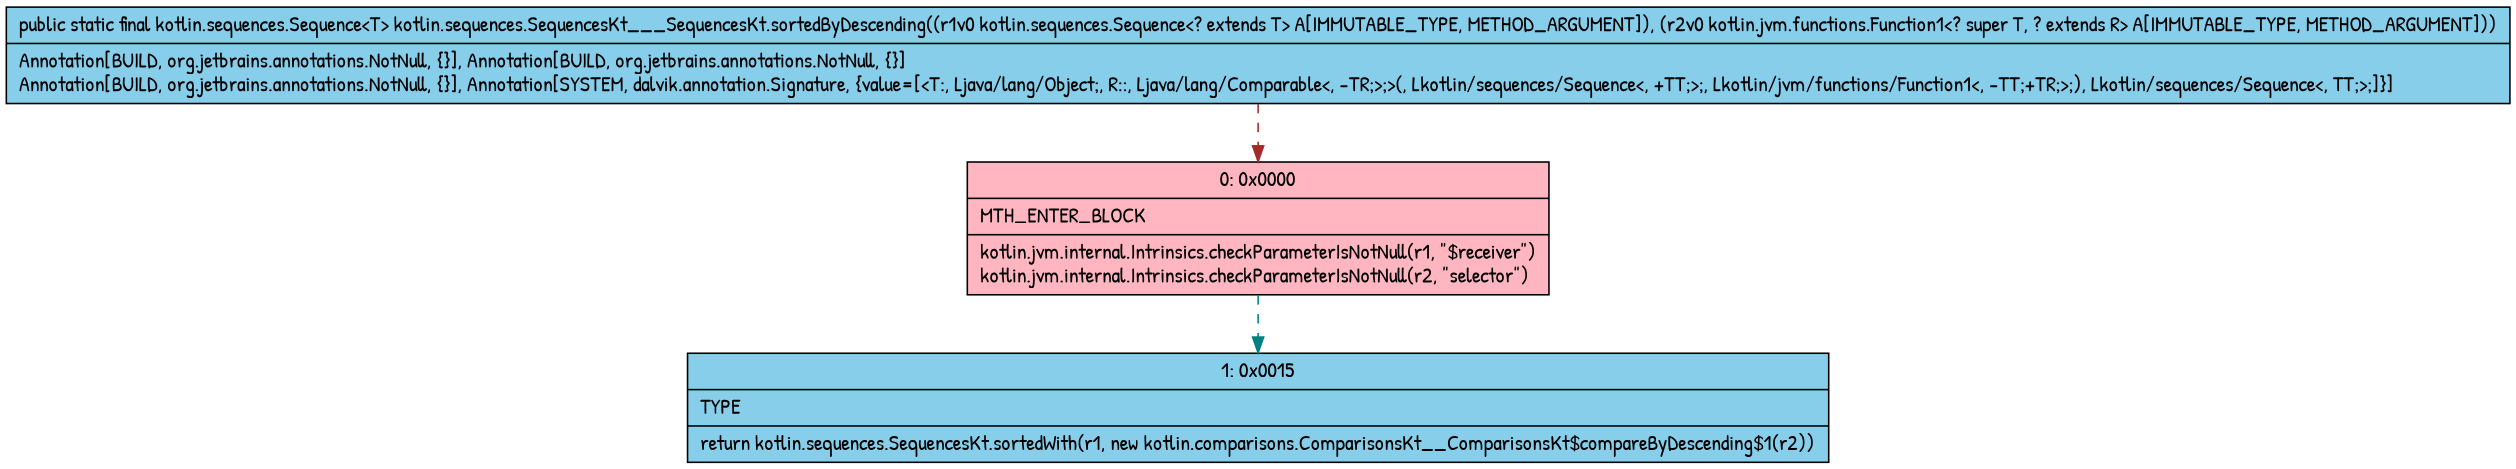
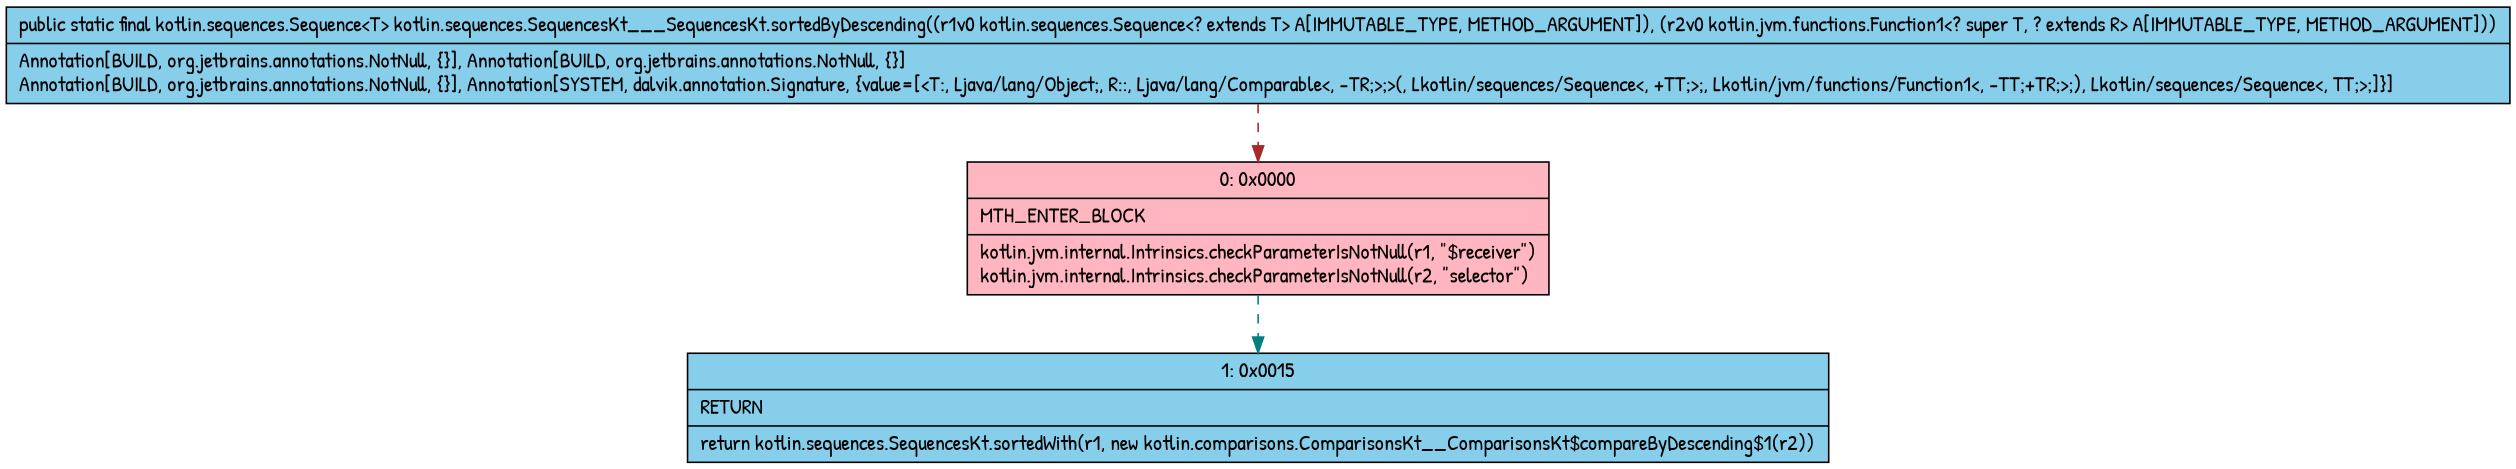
node "1: 0x0015": text "TYPE" -> "RETURN"
